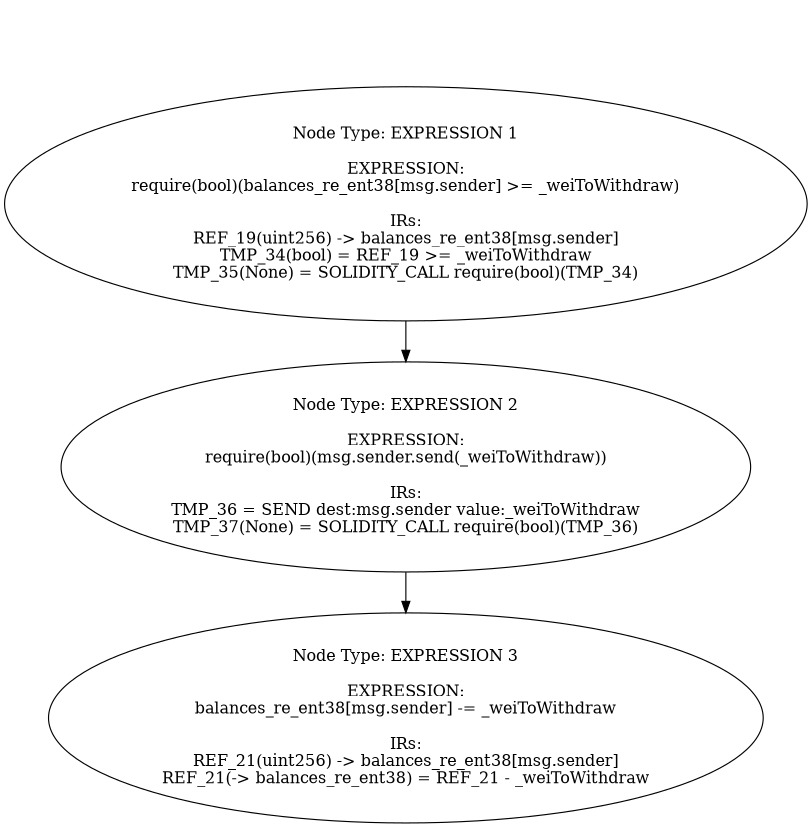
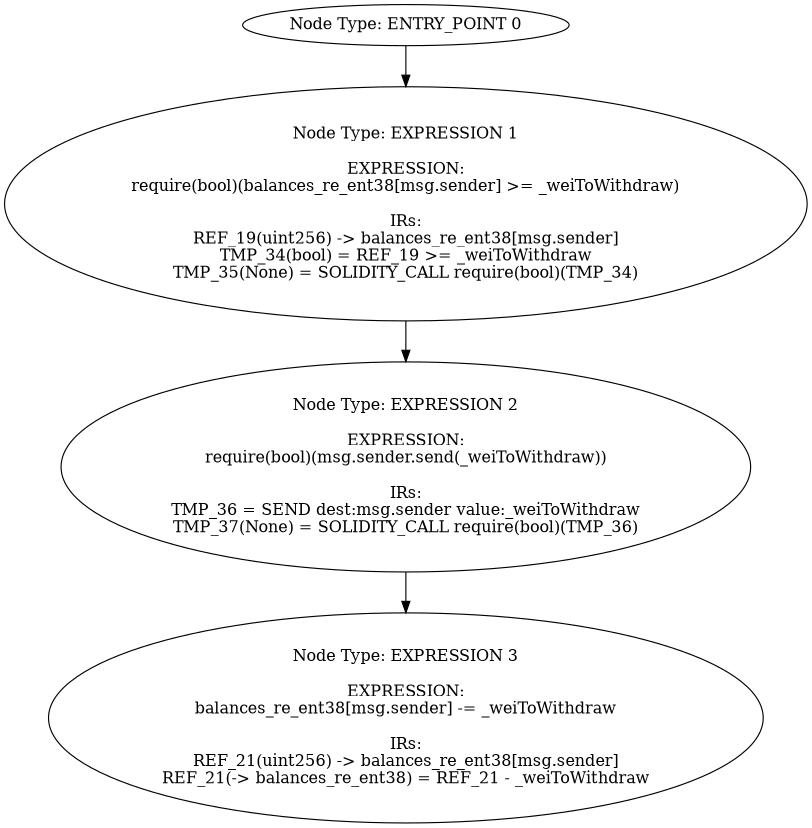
node "Node Type: ENTRY_POINT 0": added
